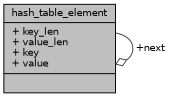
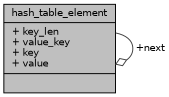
node "hash_table_element": text "+ value_len" -> "+ value_key"
